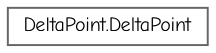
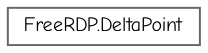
node "DeltaPoint.DeltaPoint": label "DeltaPoint.DeltaPoint" -> "FreeRDP.DeltaPoint"
